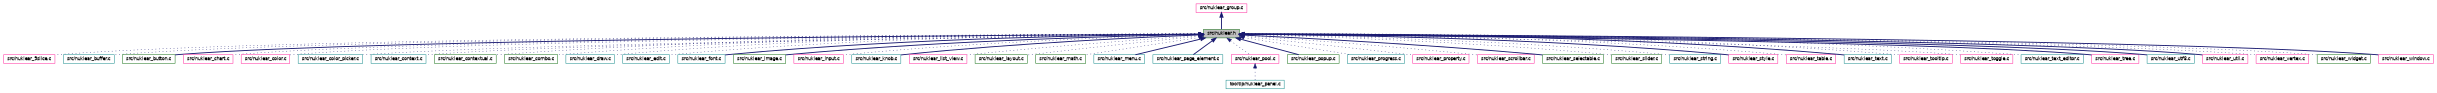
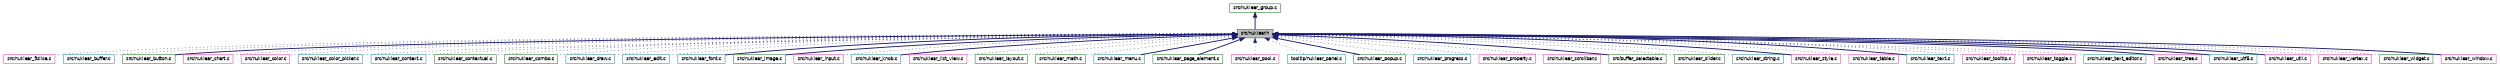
node "src/nuklear_group.c": color deeppink -> darkgreen
node "src/nuklear_page_element.c": color teal -> darkgreen
node "src/nuklear_selectable.c": label "src/nuklear_selectable.c" -> "src/buffer_selectable.c"
edge "tooltip/nuklear_panel.c" -> "src/nuklear_pool.c": now "tooltip/nuklear_panel.c" -> "src/nuklear.h"
